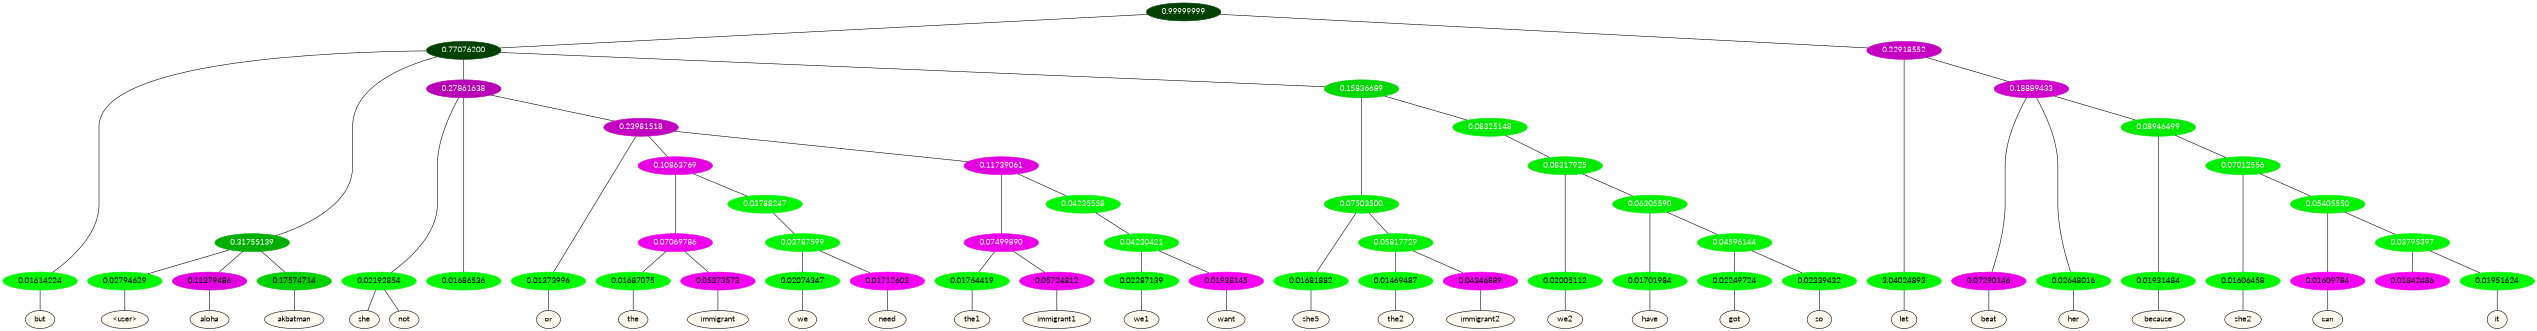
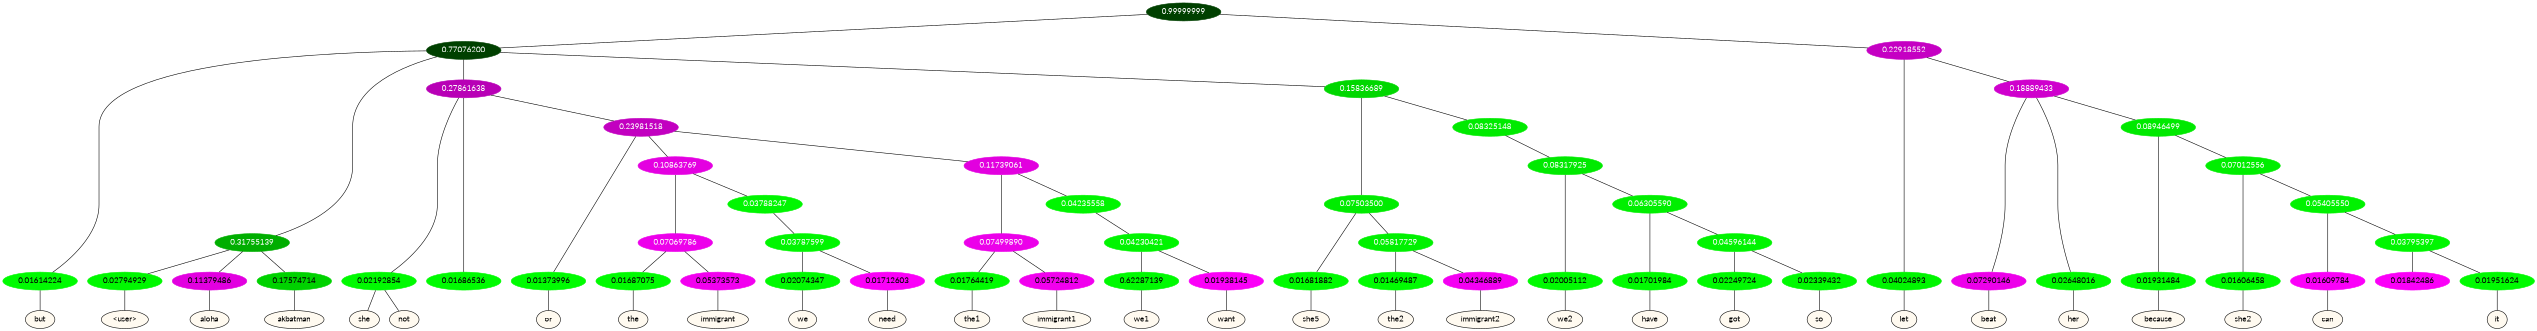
node "0.02794629": label "0.02794629" -> "0.02794929"
node "0.02287139": label "0.02287139" -> "0.62287139"
node "3.04024893": label "3.04024893" -> "0.04024893"
